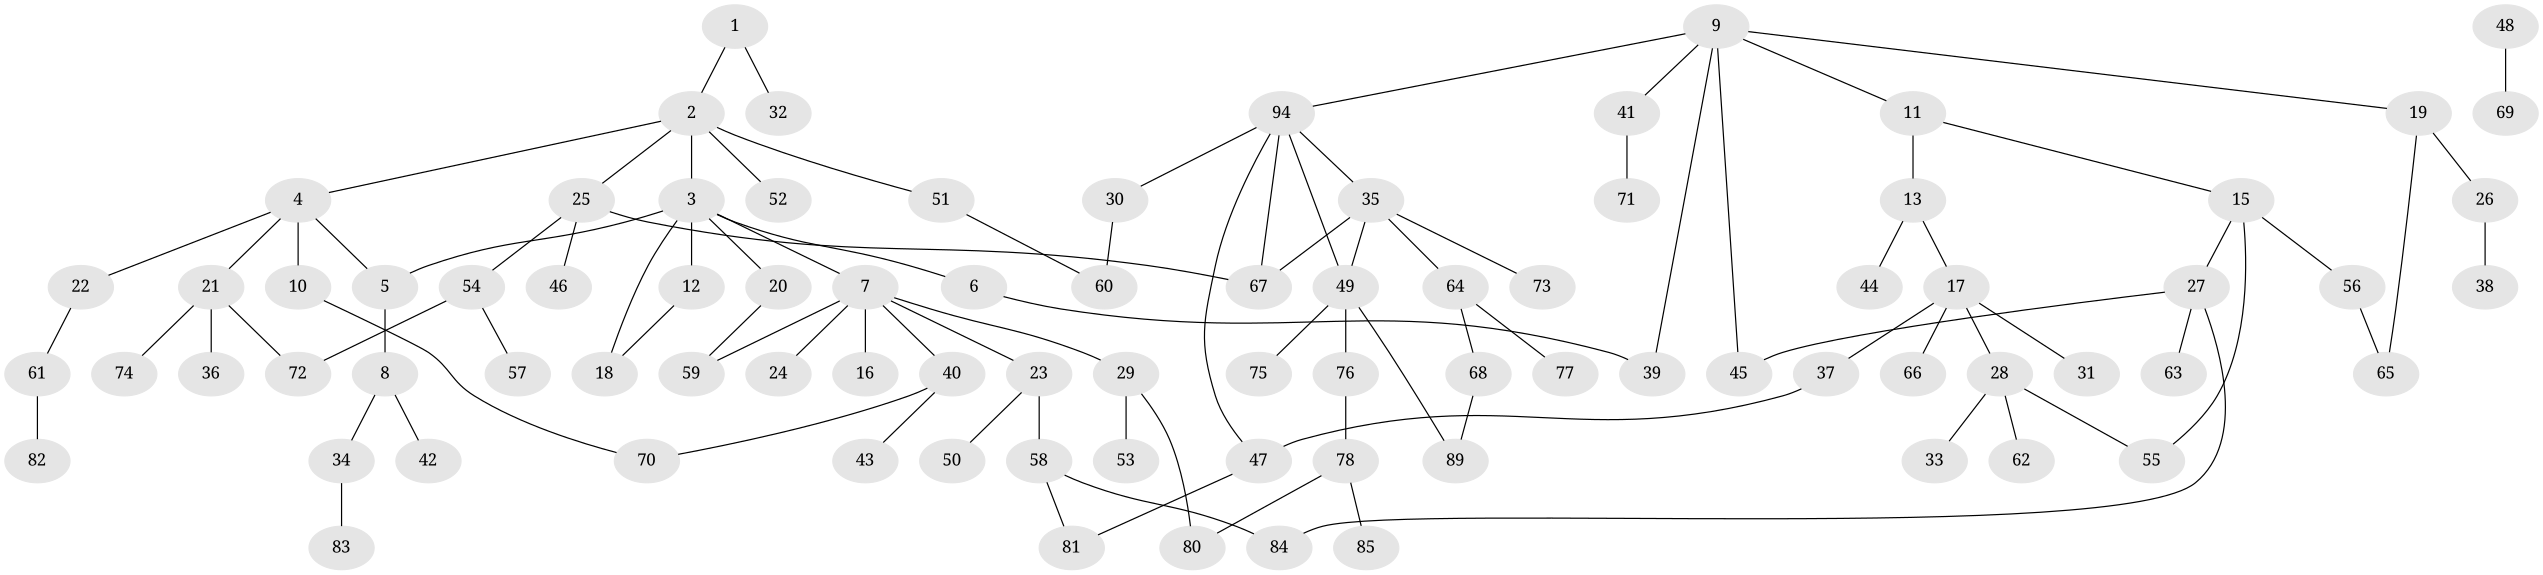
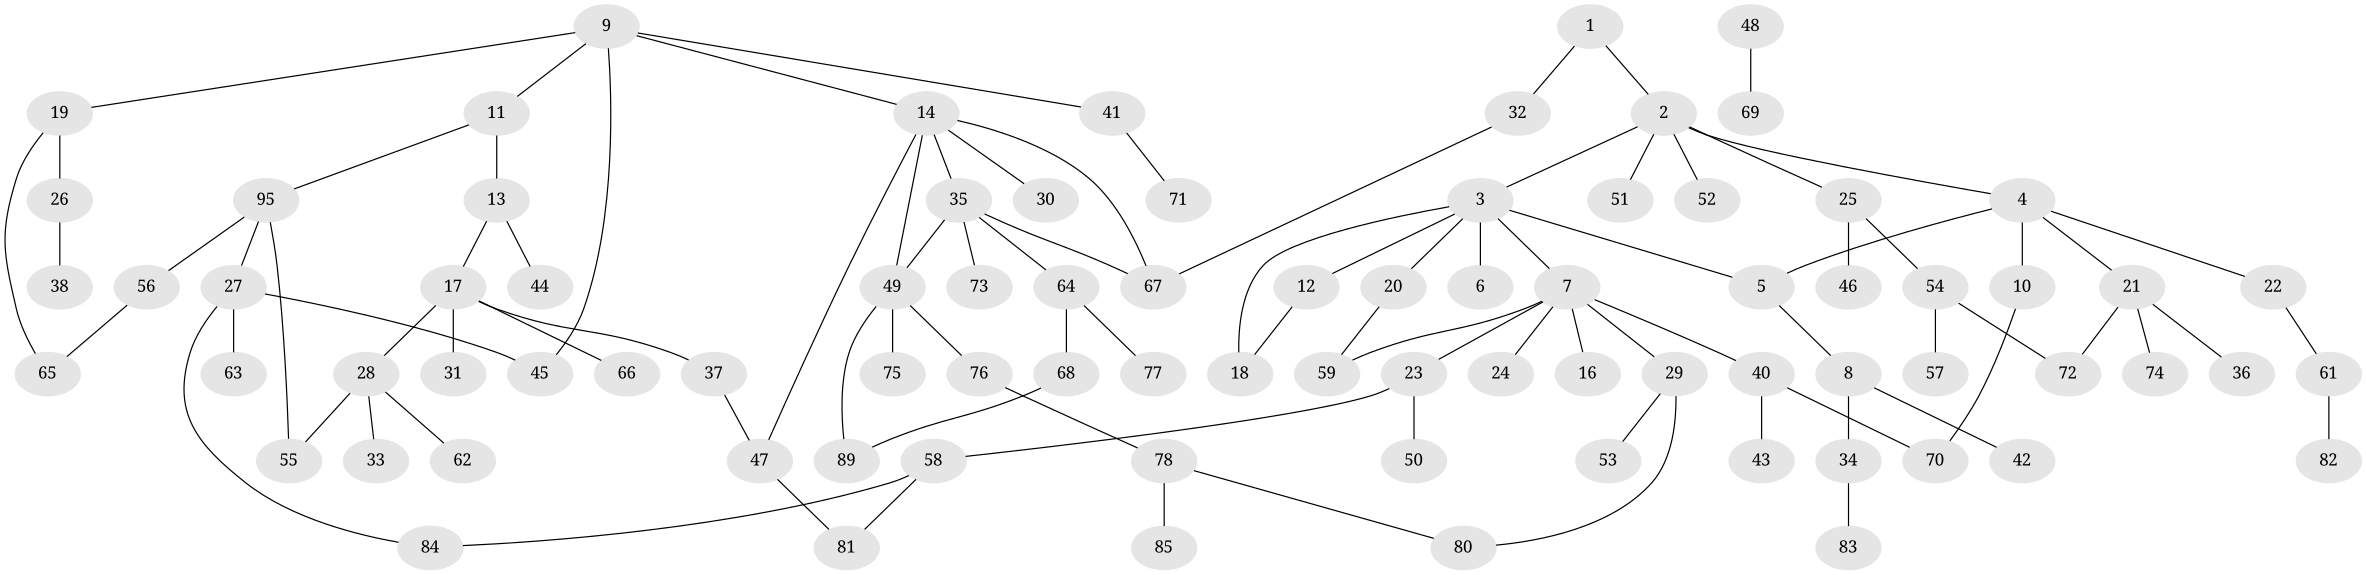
node "94": label "94" -> "14"
node "15": label "15" -> "95"
edge "25" -- "67": now "32" -- "67"
node "60": removed
node "39": removed
